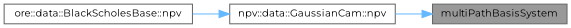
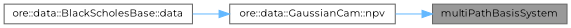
node "ore::data::BlackScholesBase::npv": label "ore::data::BlackScholesBase::npv" -> "ore::data::BlackScholesBase::data"
node "npv::data::GaussianCam::npv": label "npv::data::GaussianCam::npv" -> "ore::data::GaussianCam::npv"
